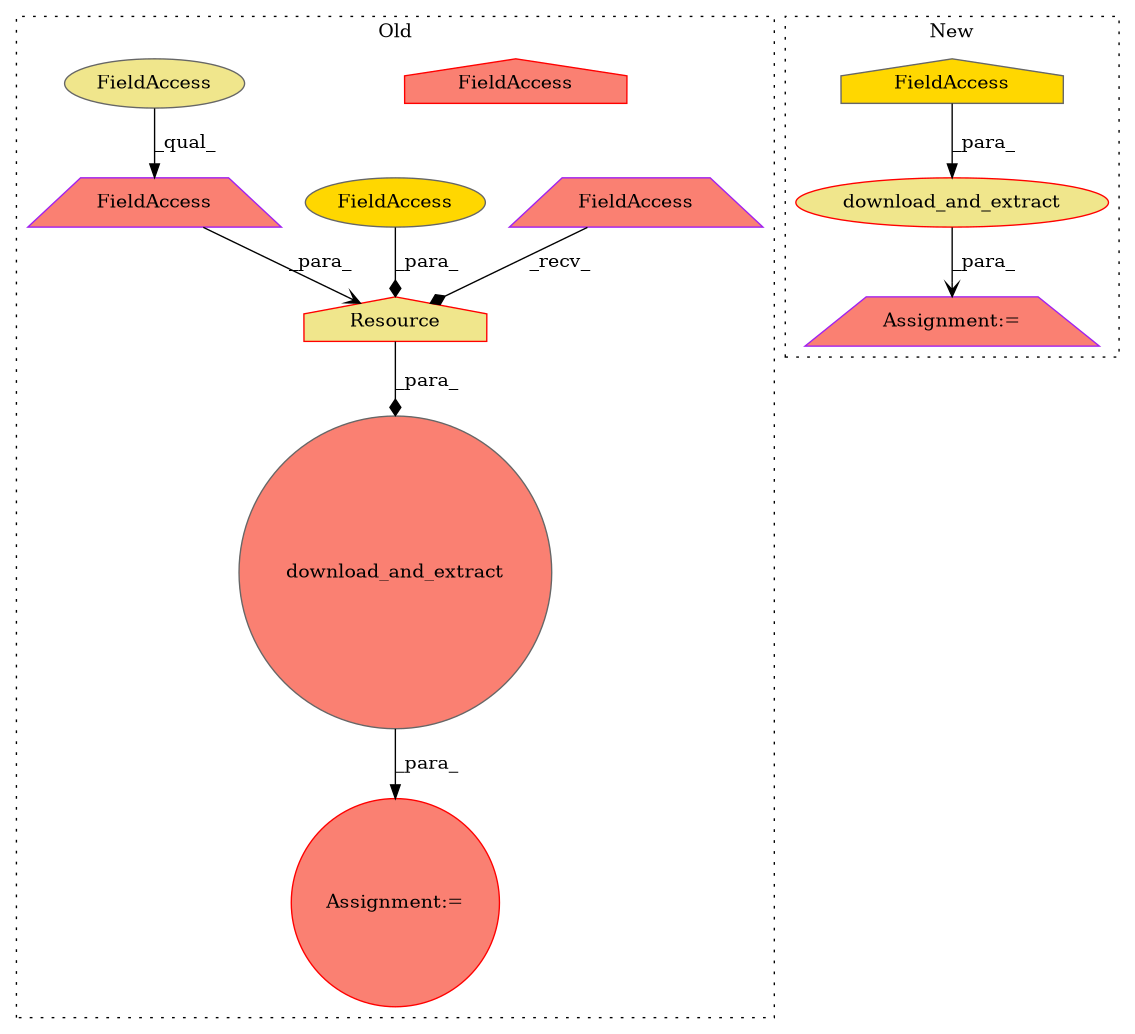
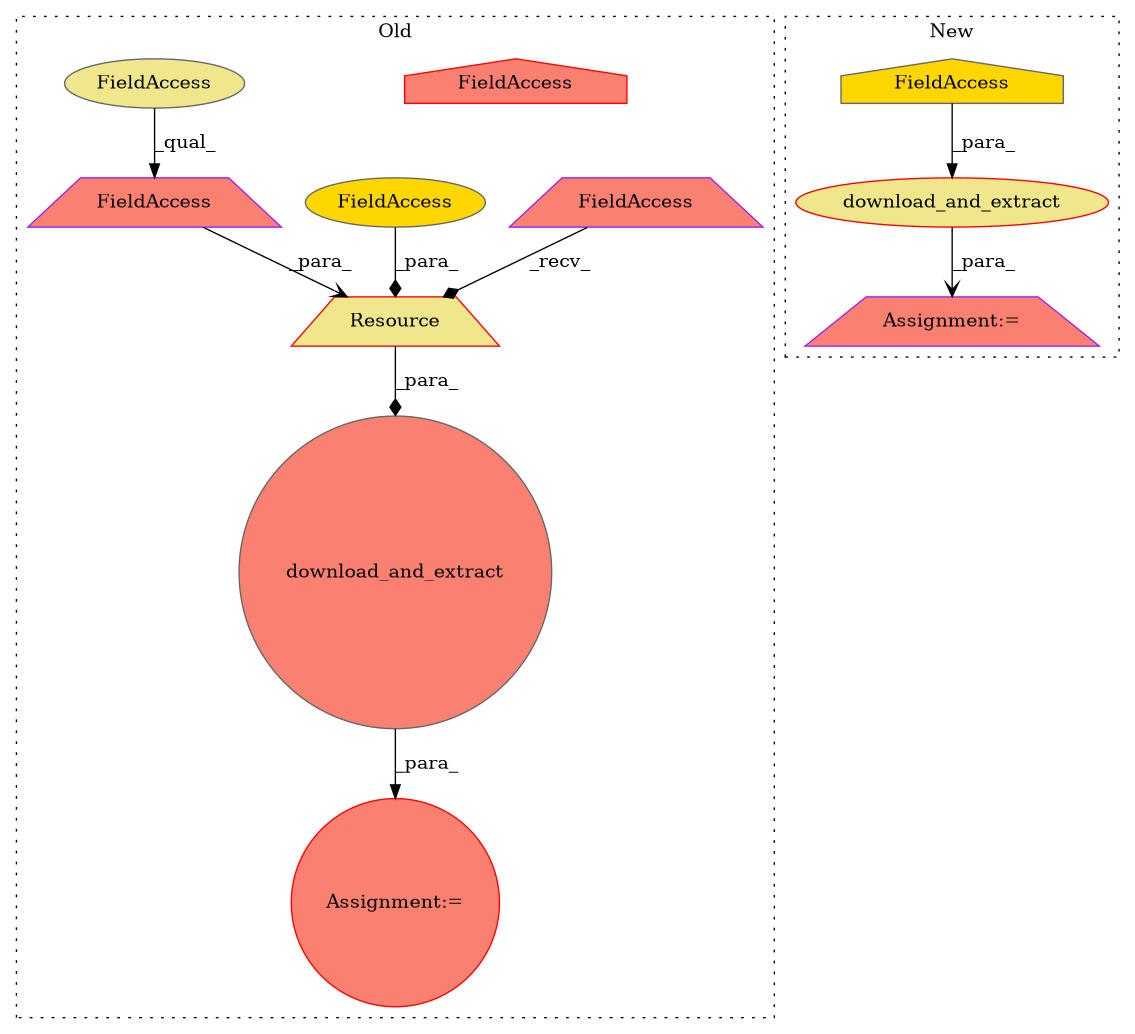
node "Resource": shape house -> trapezium
